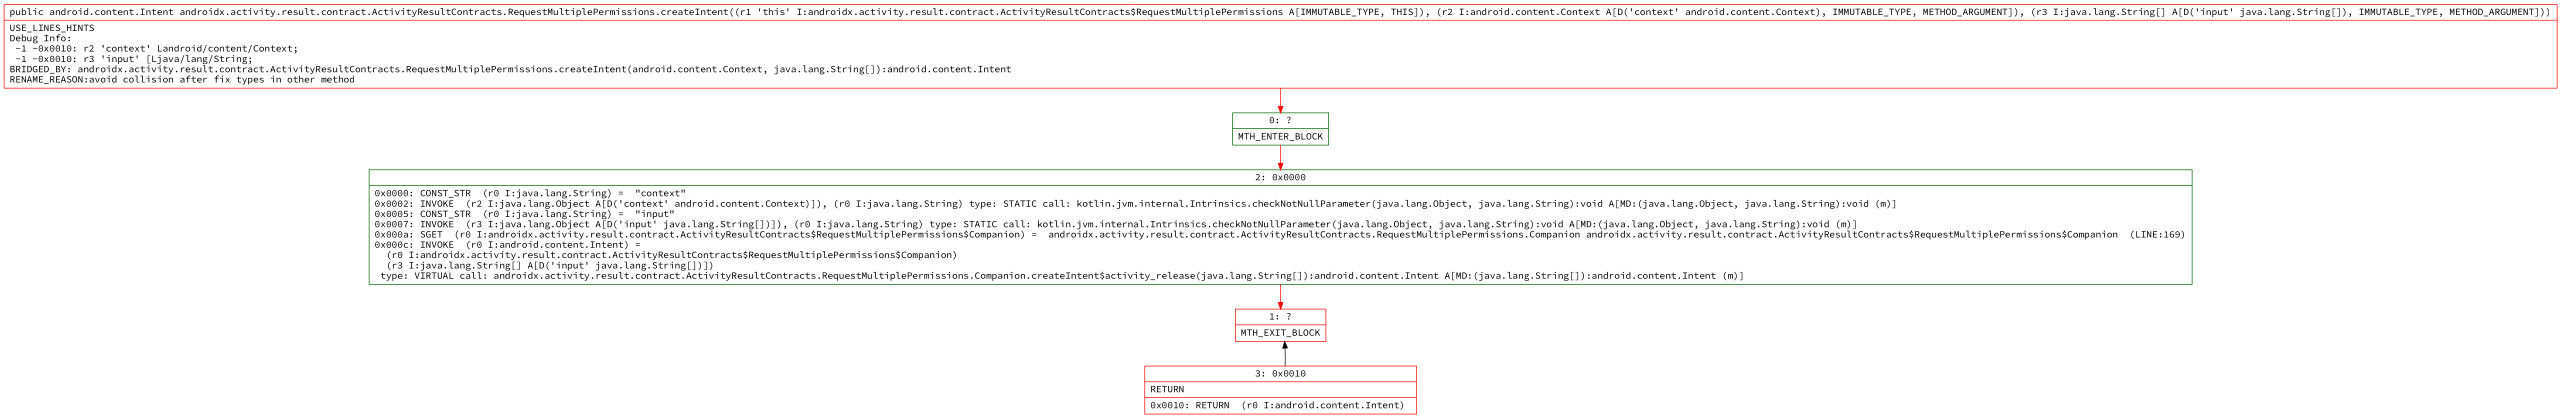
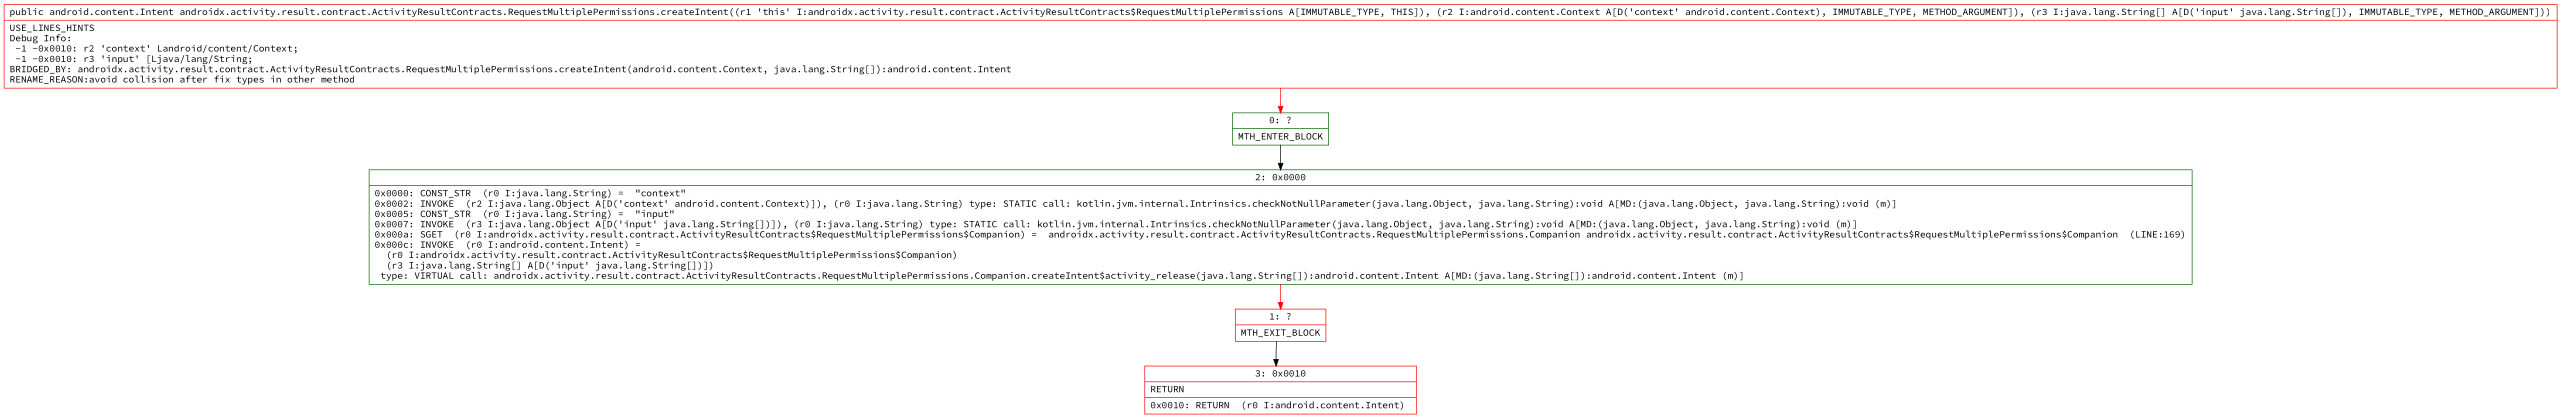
edge "0: ?" -> "2: 0x0000": color red -> black
edge "3: 0x0010" -> "1: ?": reversed
